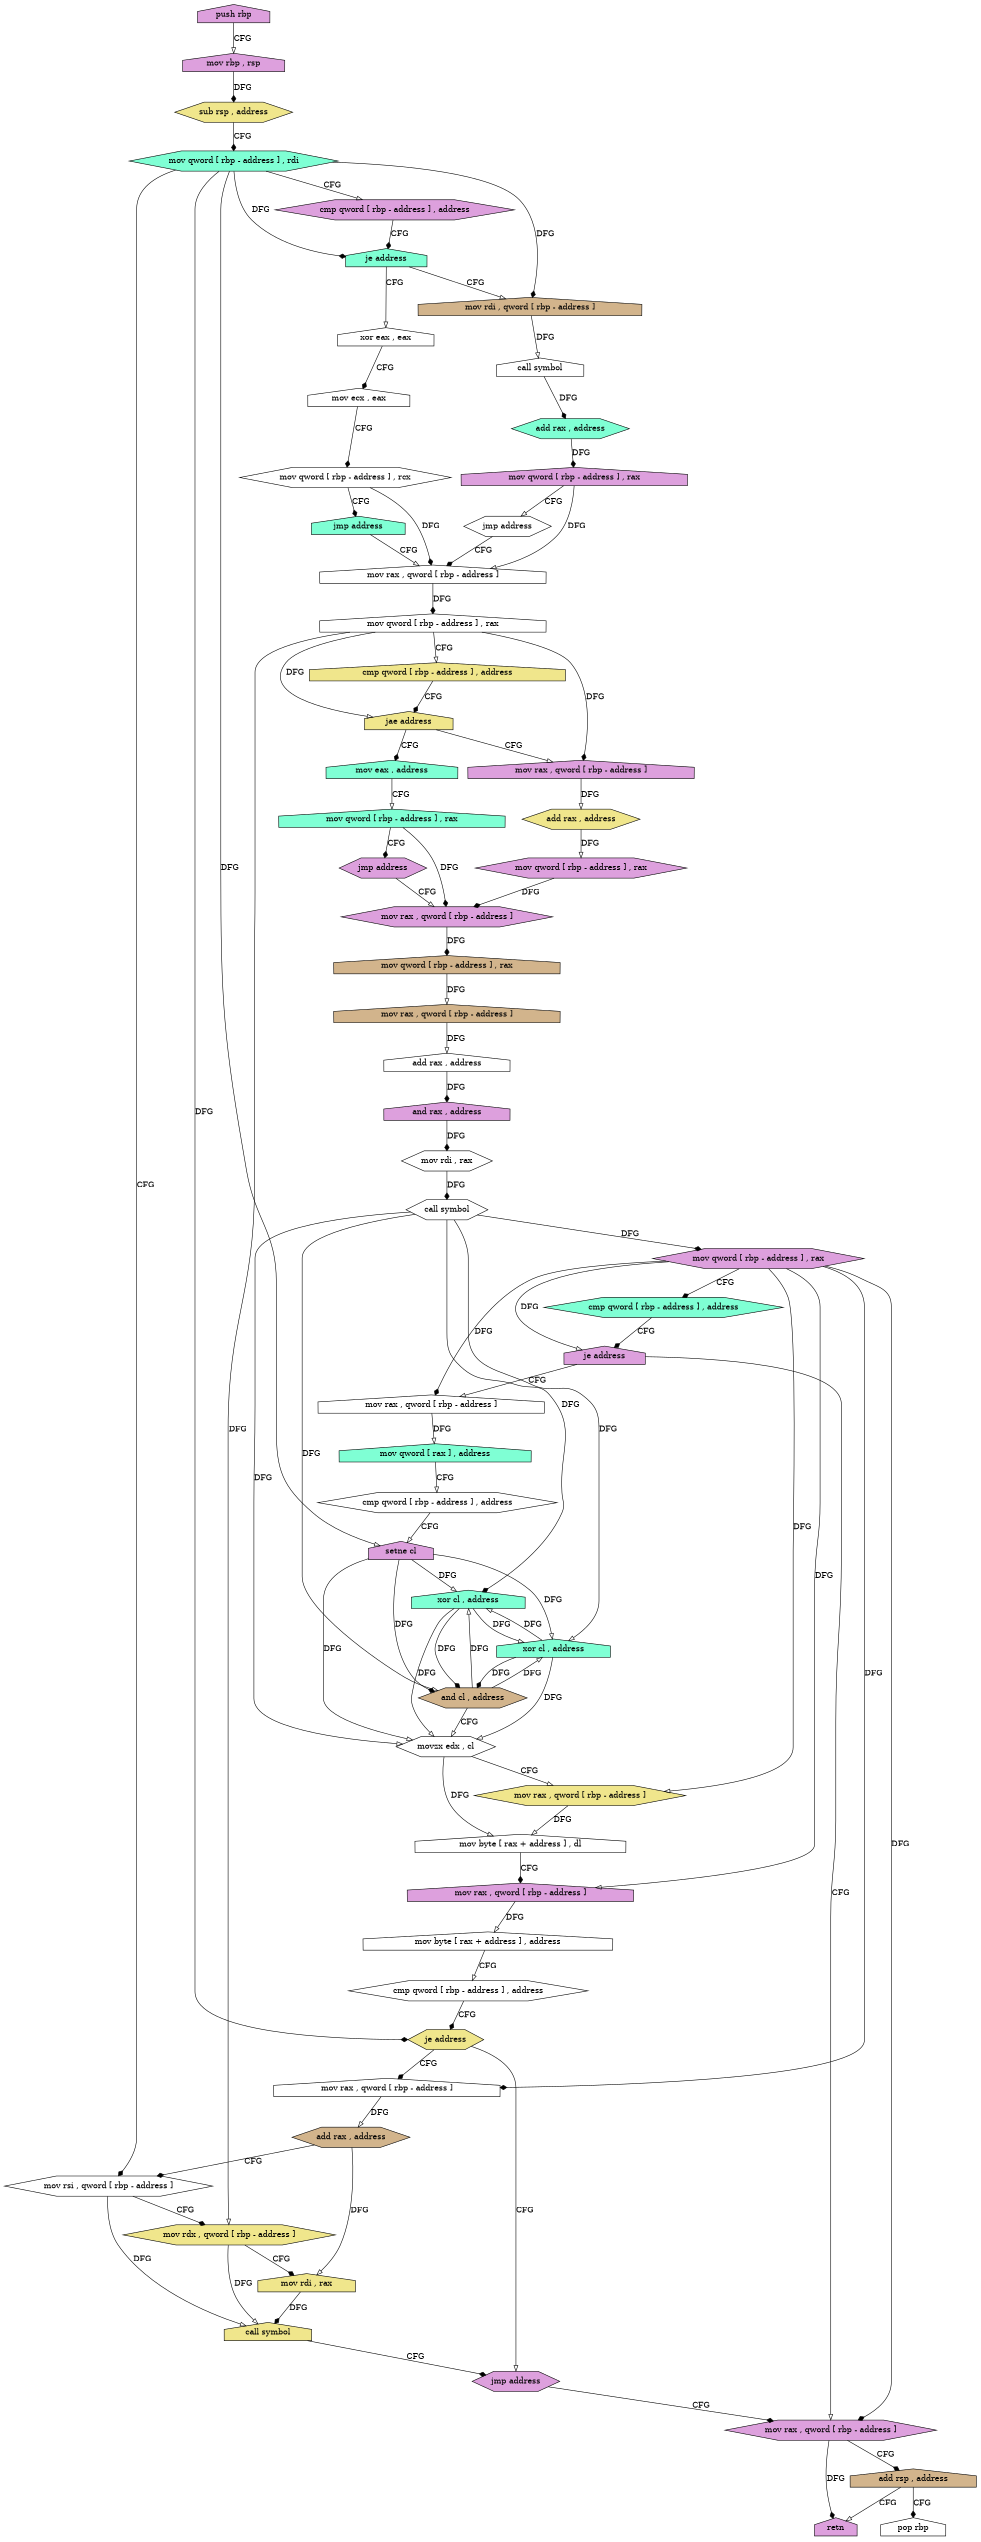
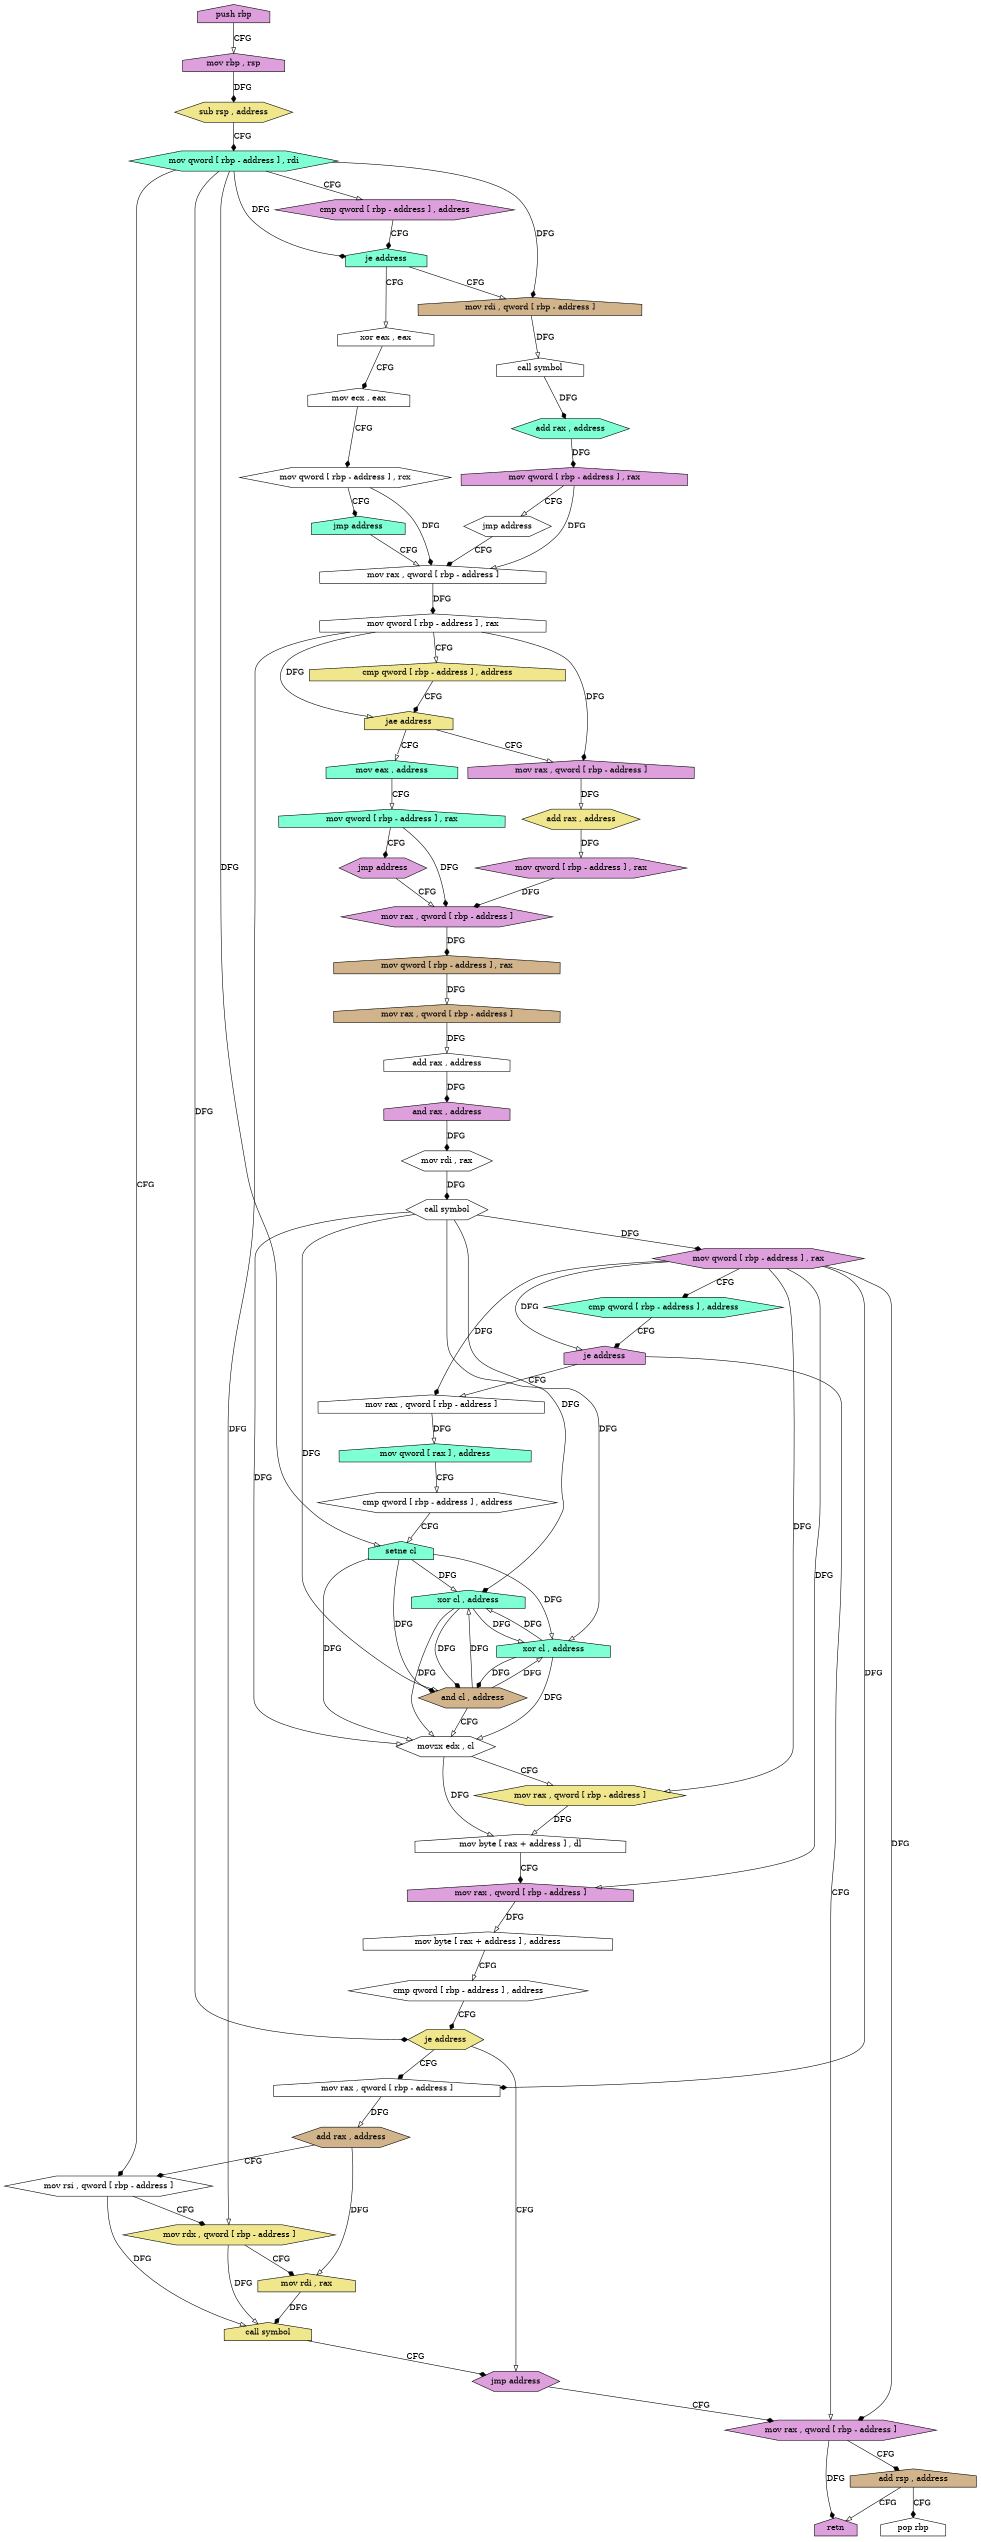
edge "jae address" -> "mov eax , address": arrowhead diamond -> onormal
node "setne cl": fillcolor plum -> aquamarine
